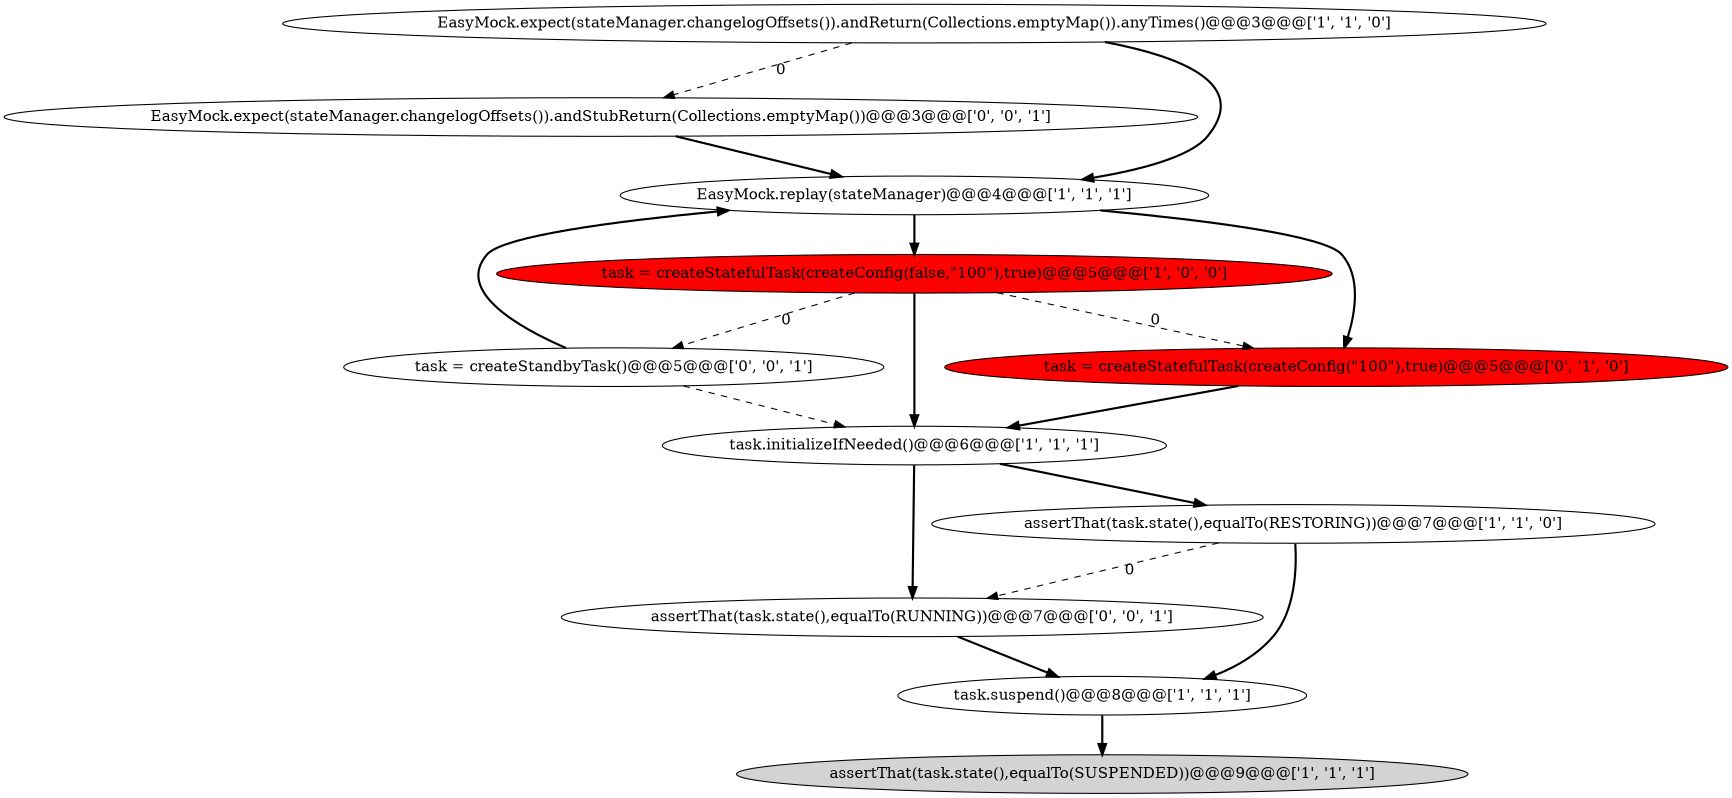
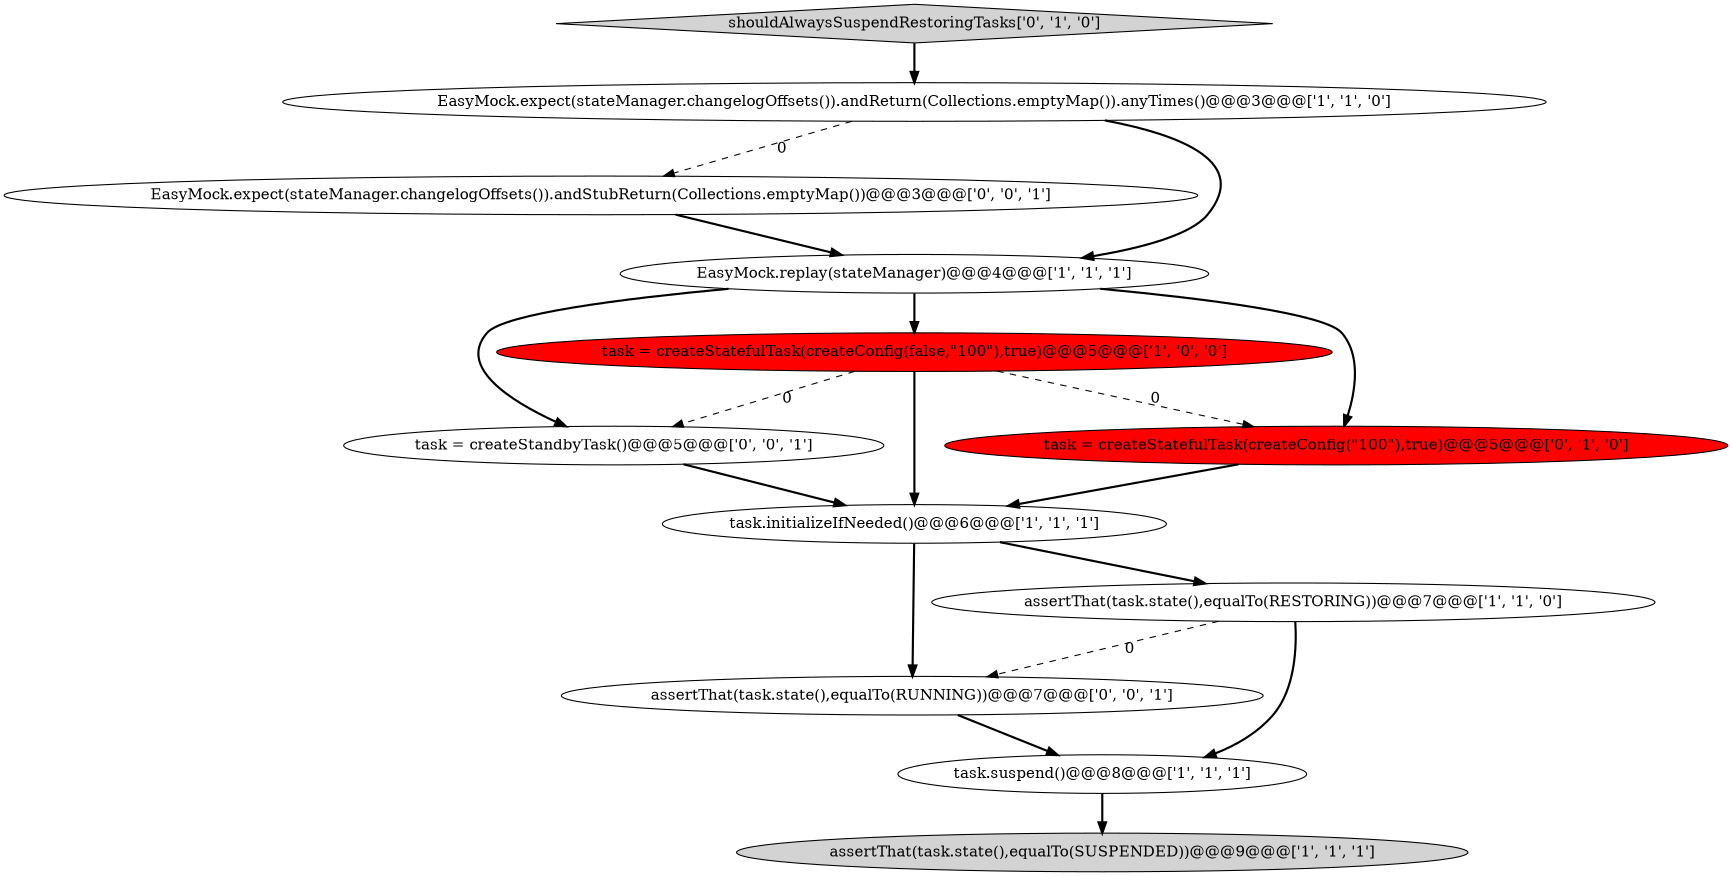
node "shouldAlwaysSuspendRestoringTasks['0', '1', '0']": added
edge "task = createStandbyTask()@@@5@@@['0', '0', '1']" -> "EasyMock.replay(stateManager)@@@4@@@['1', '1', '1']": reversed
edge "task = createStandbyTask()@@@5@@@['0', '0', '1']" -> "task.initializeIfNeeded()@@@6@@@['1', '1', '1']": style dashed -> bold
